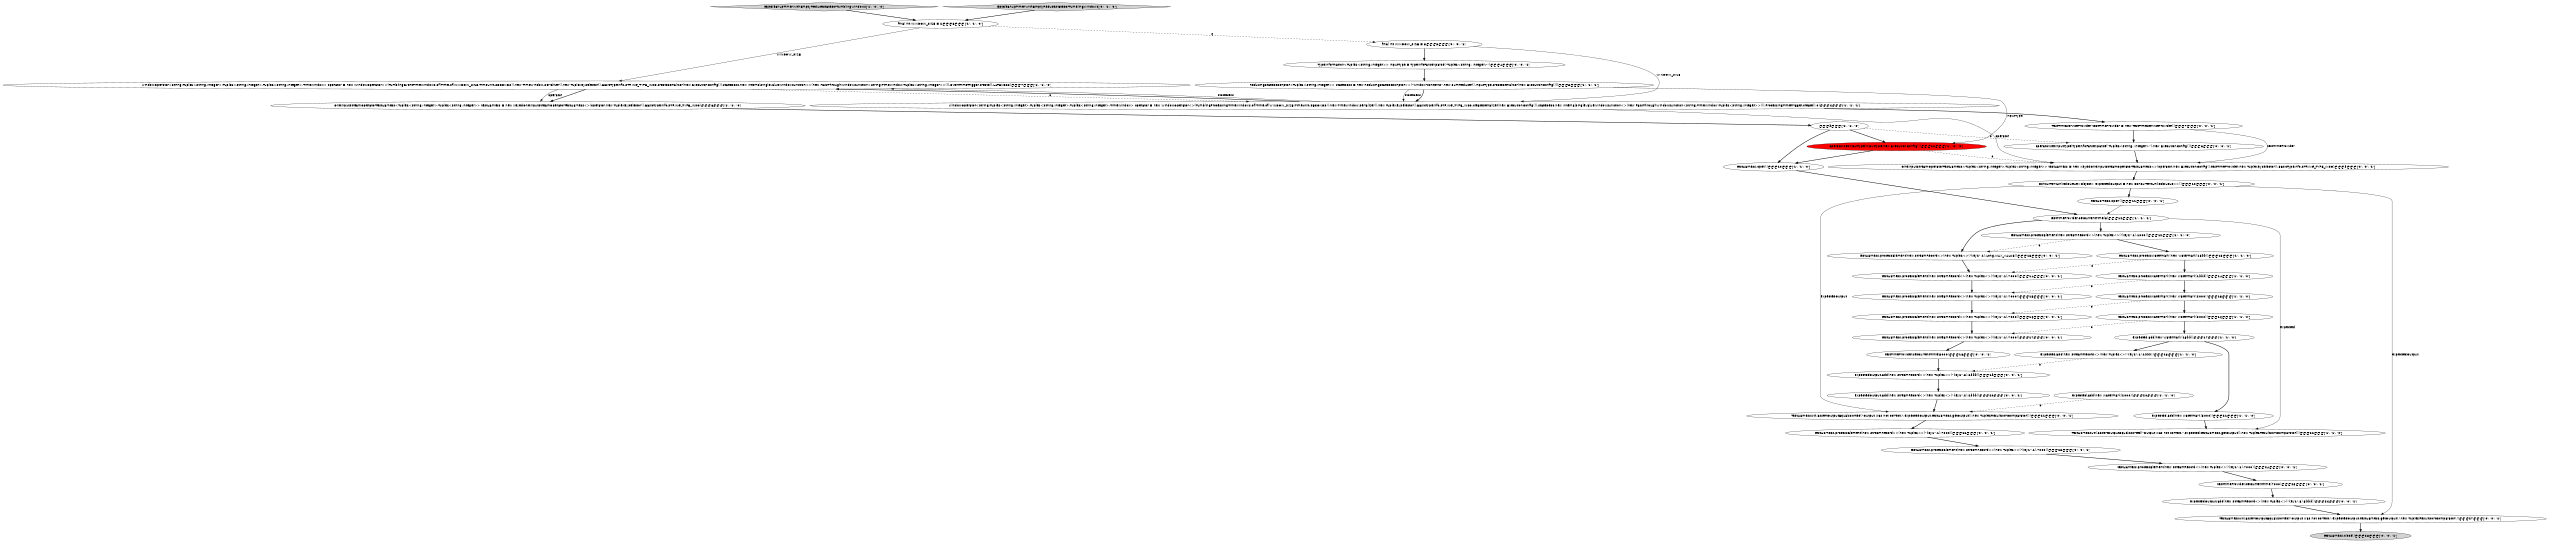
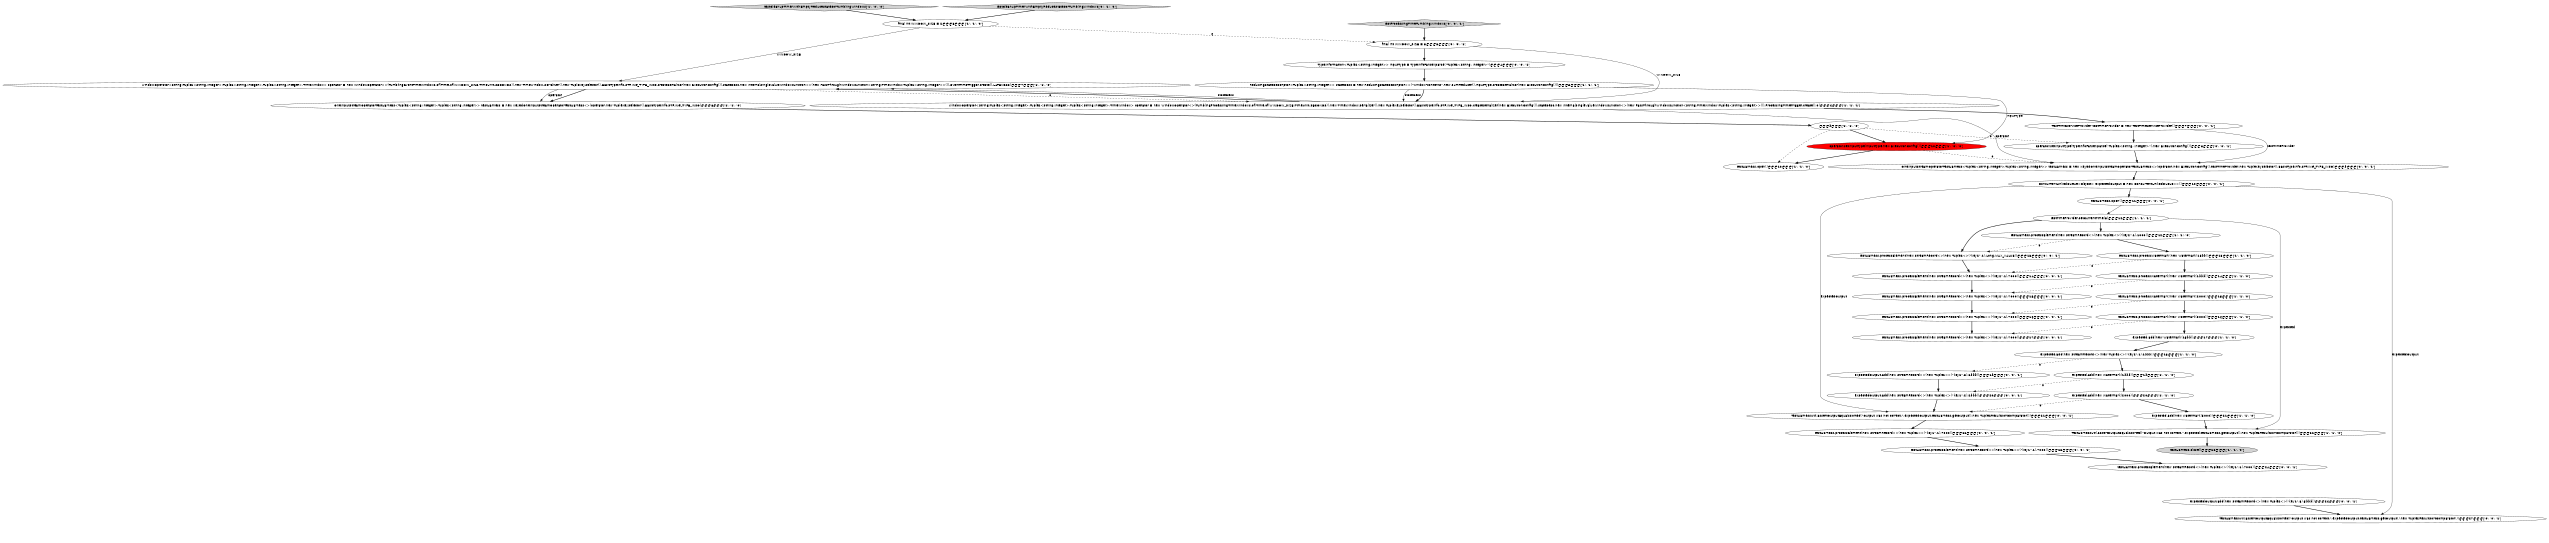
node "testProcessingTimeTumblingWindows['0', '0', '1']": added
edge "@@@9@@@['1', '1', '0']" -> "testHarness.open()@@@10@@@['1', '1', '0']": style bold -> dashed
edge "testHarness.open()@@@10@@@['1', '1', '0']" -> "testTimeProvider.setCurrentTime(3)@@@12@@@['1', '1', '1']": removed
node "testTimeProvider.setCurrentTime(5000)@@@18@@@['0', '0', '1']": removed
edge "expected.add(new Watermark(1599))@@@17@@@['1', '1', '0']" -> "expected.add(new Watermark(5000))@@@21@@@['1', '1', '0']": now "expected.add(new Watermark(2000))@@@20@@@['1', '1', '0']" -> "expected.add(new Watermark(5000))@@@21@@@['1', '1', '0']"
node "expected.add(new Watermark(1999))@@@19@@@['1', '1', '0']": added
node "testHarness.close()@@@23@@@['1', '1', '0']": added
node "testTimeProvider.setCurrentTime(7000)@@@25@@@['0', '0', '1']": removed
node "testHarness.close()@@@28@@@['0', '0', '1']": removed
